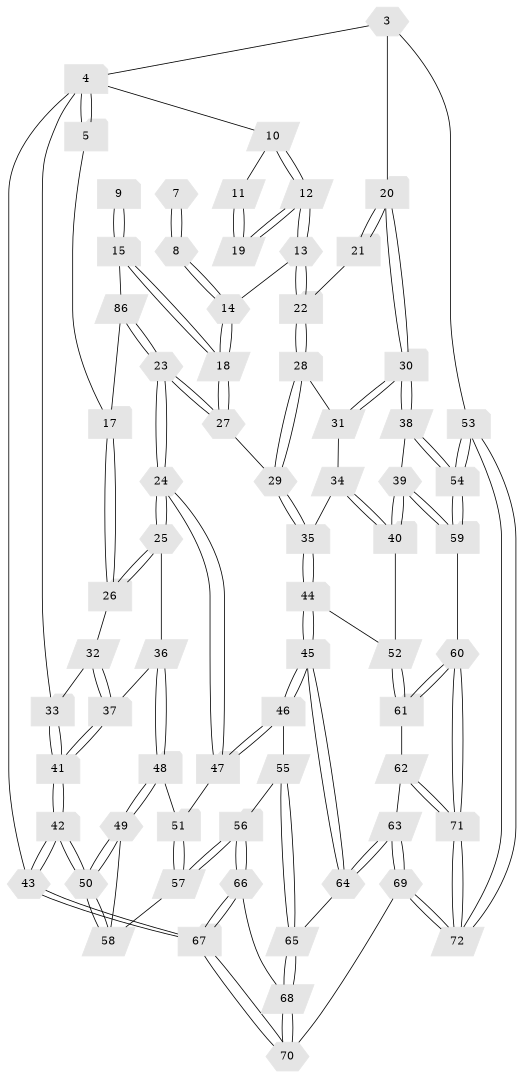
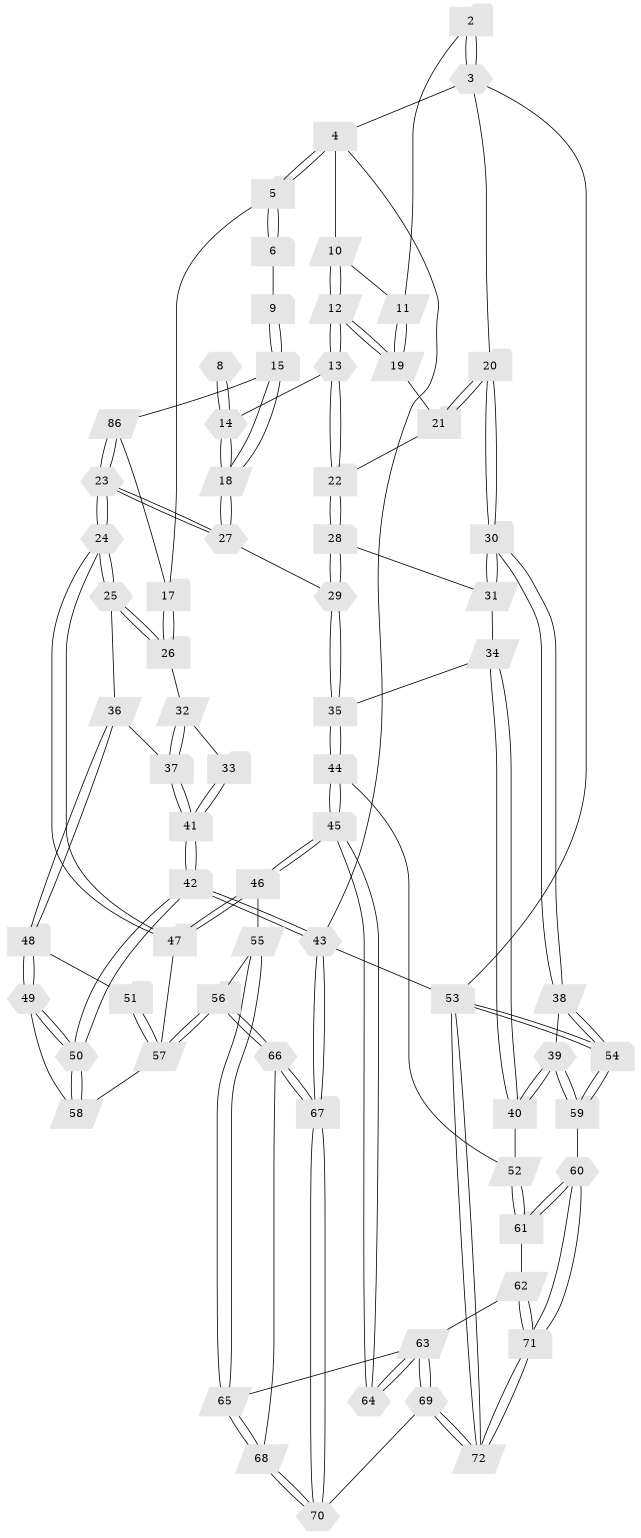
node "2": added
node "7": removed
node "6": added
edge "4" -- "33": removed
edge "19" -- "21": added
edge "47" -- "51": now "47" -- "57"
edge "64" -- "65": now "63" -- "65"
edge "43" -- "53": added
